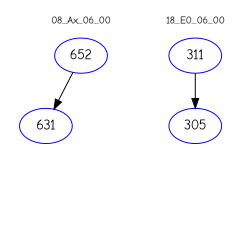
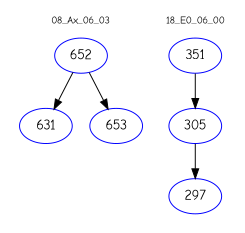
cluster "08_Ax_06_00": label "08_Ax_06_00" -> "08_Ax_06_03"
node "311": label "311" -> "351"
node "653": added
node "297": added
